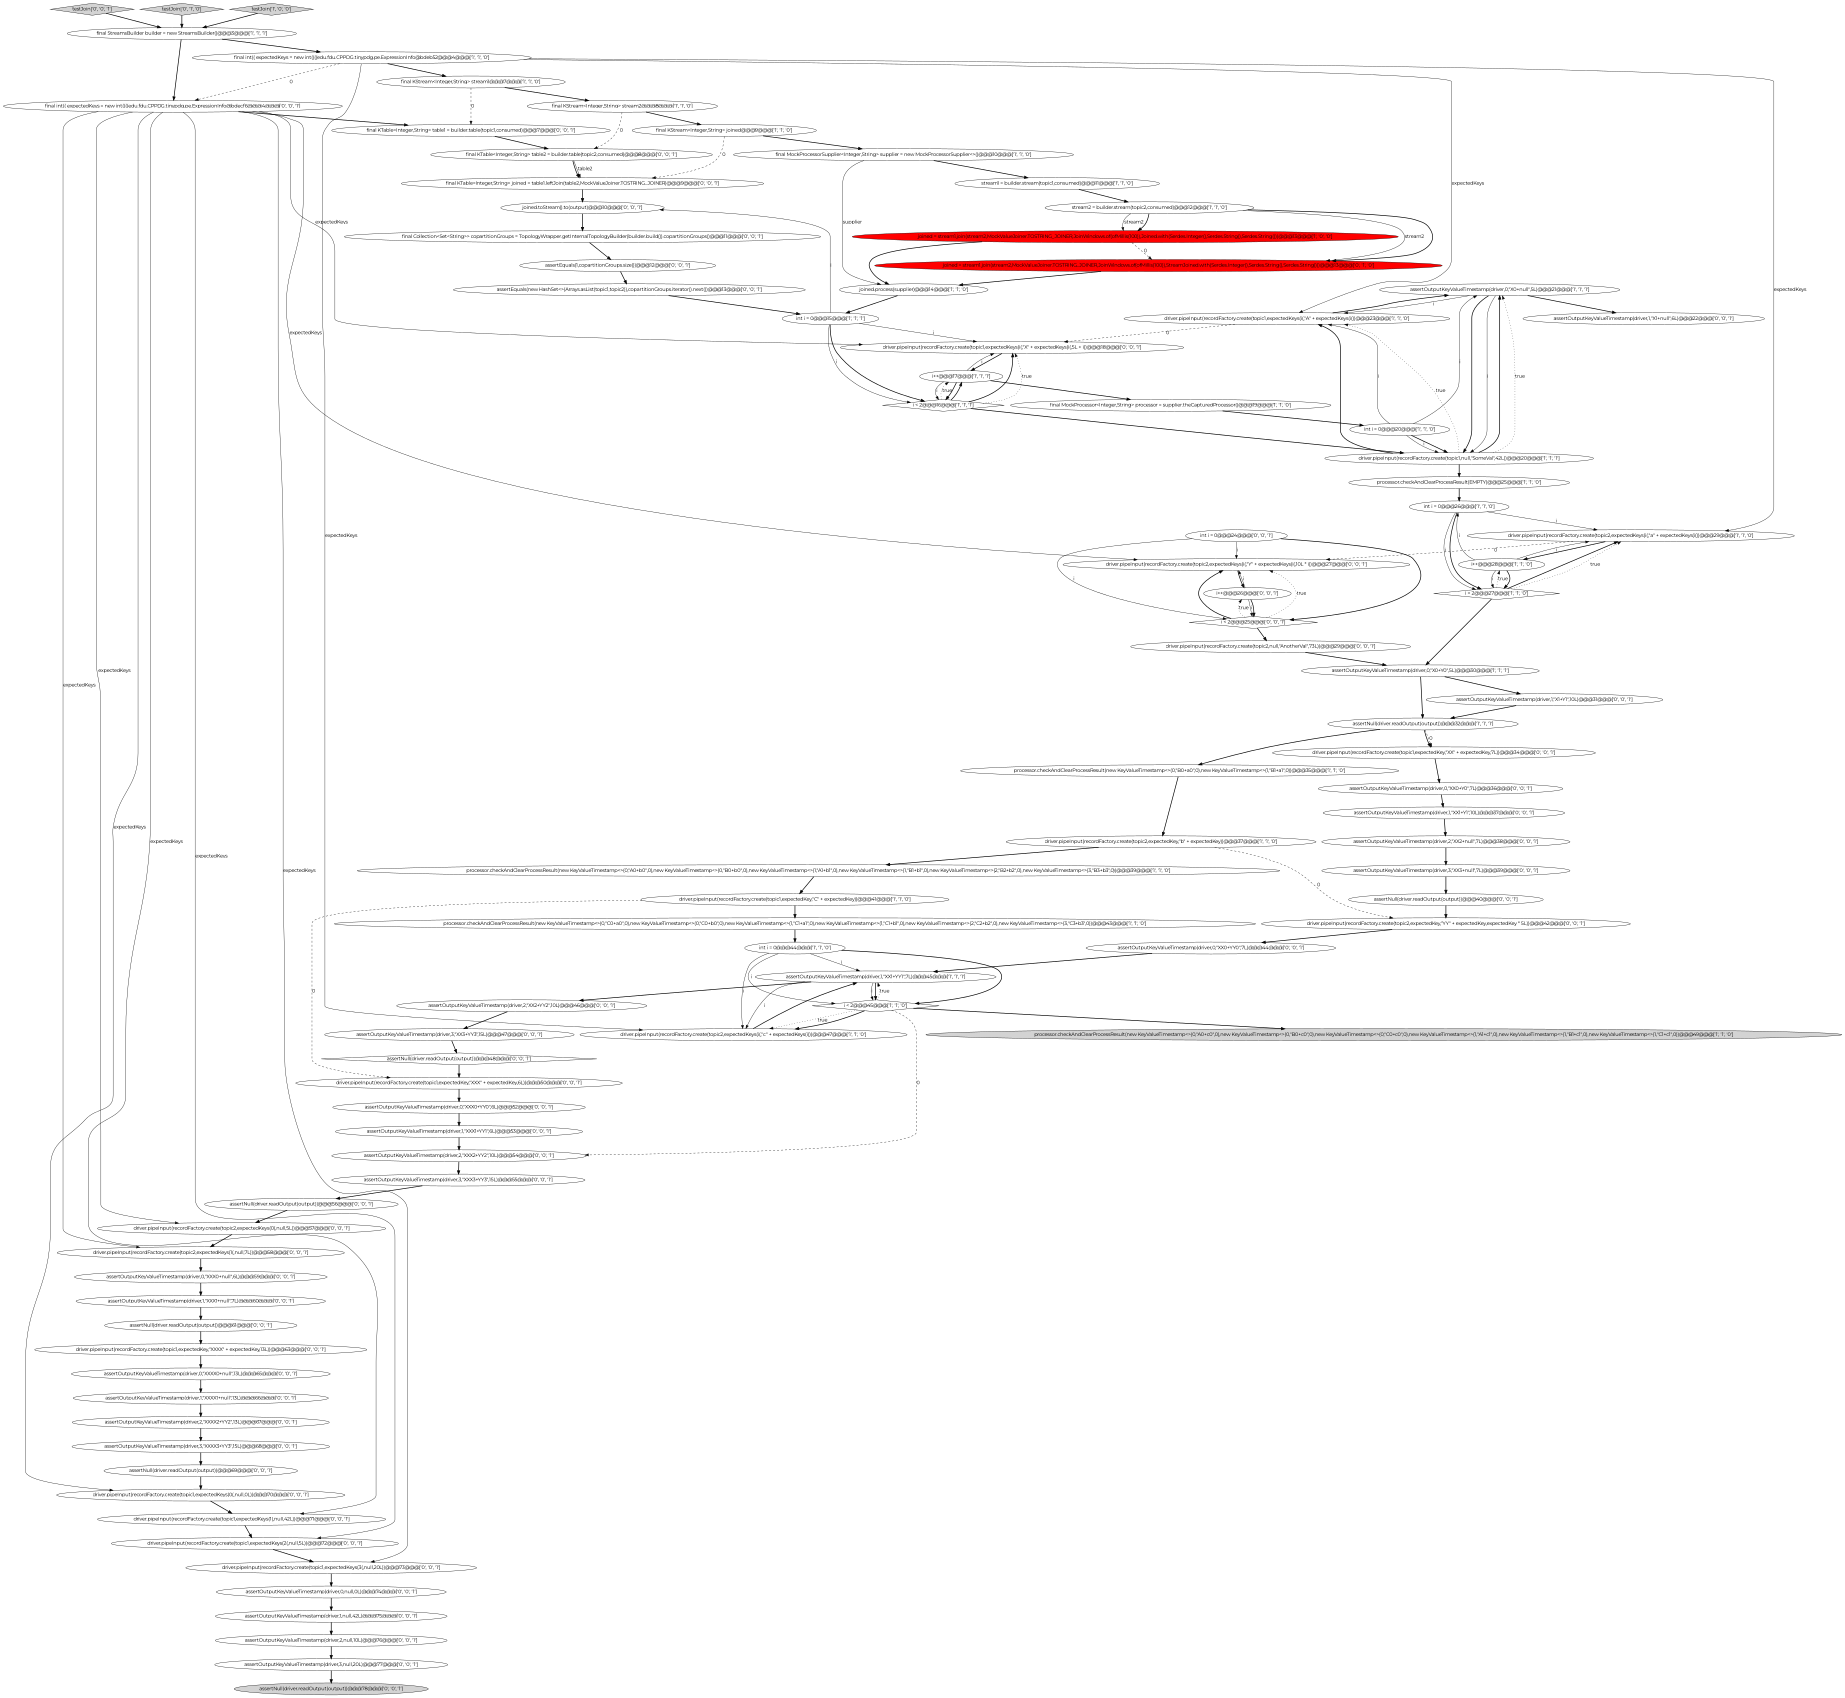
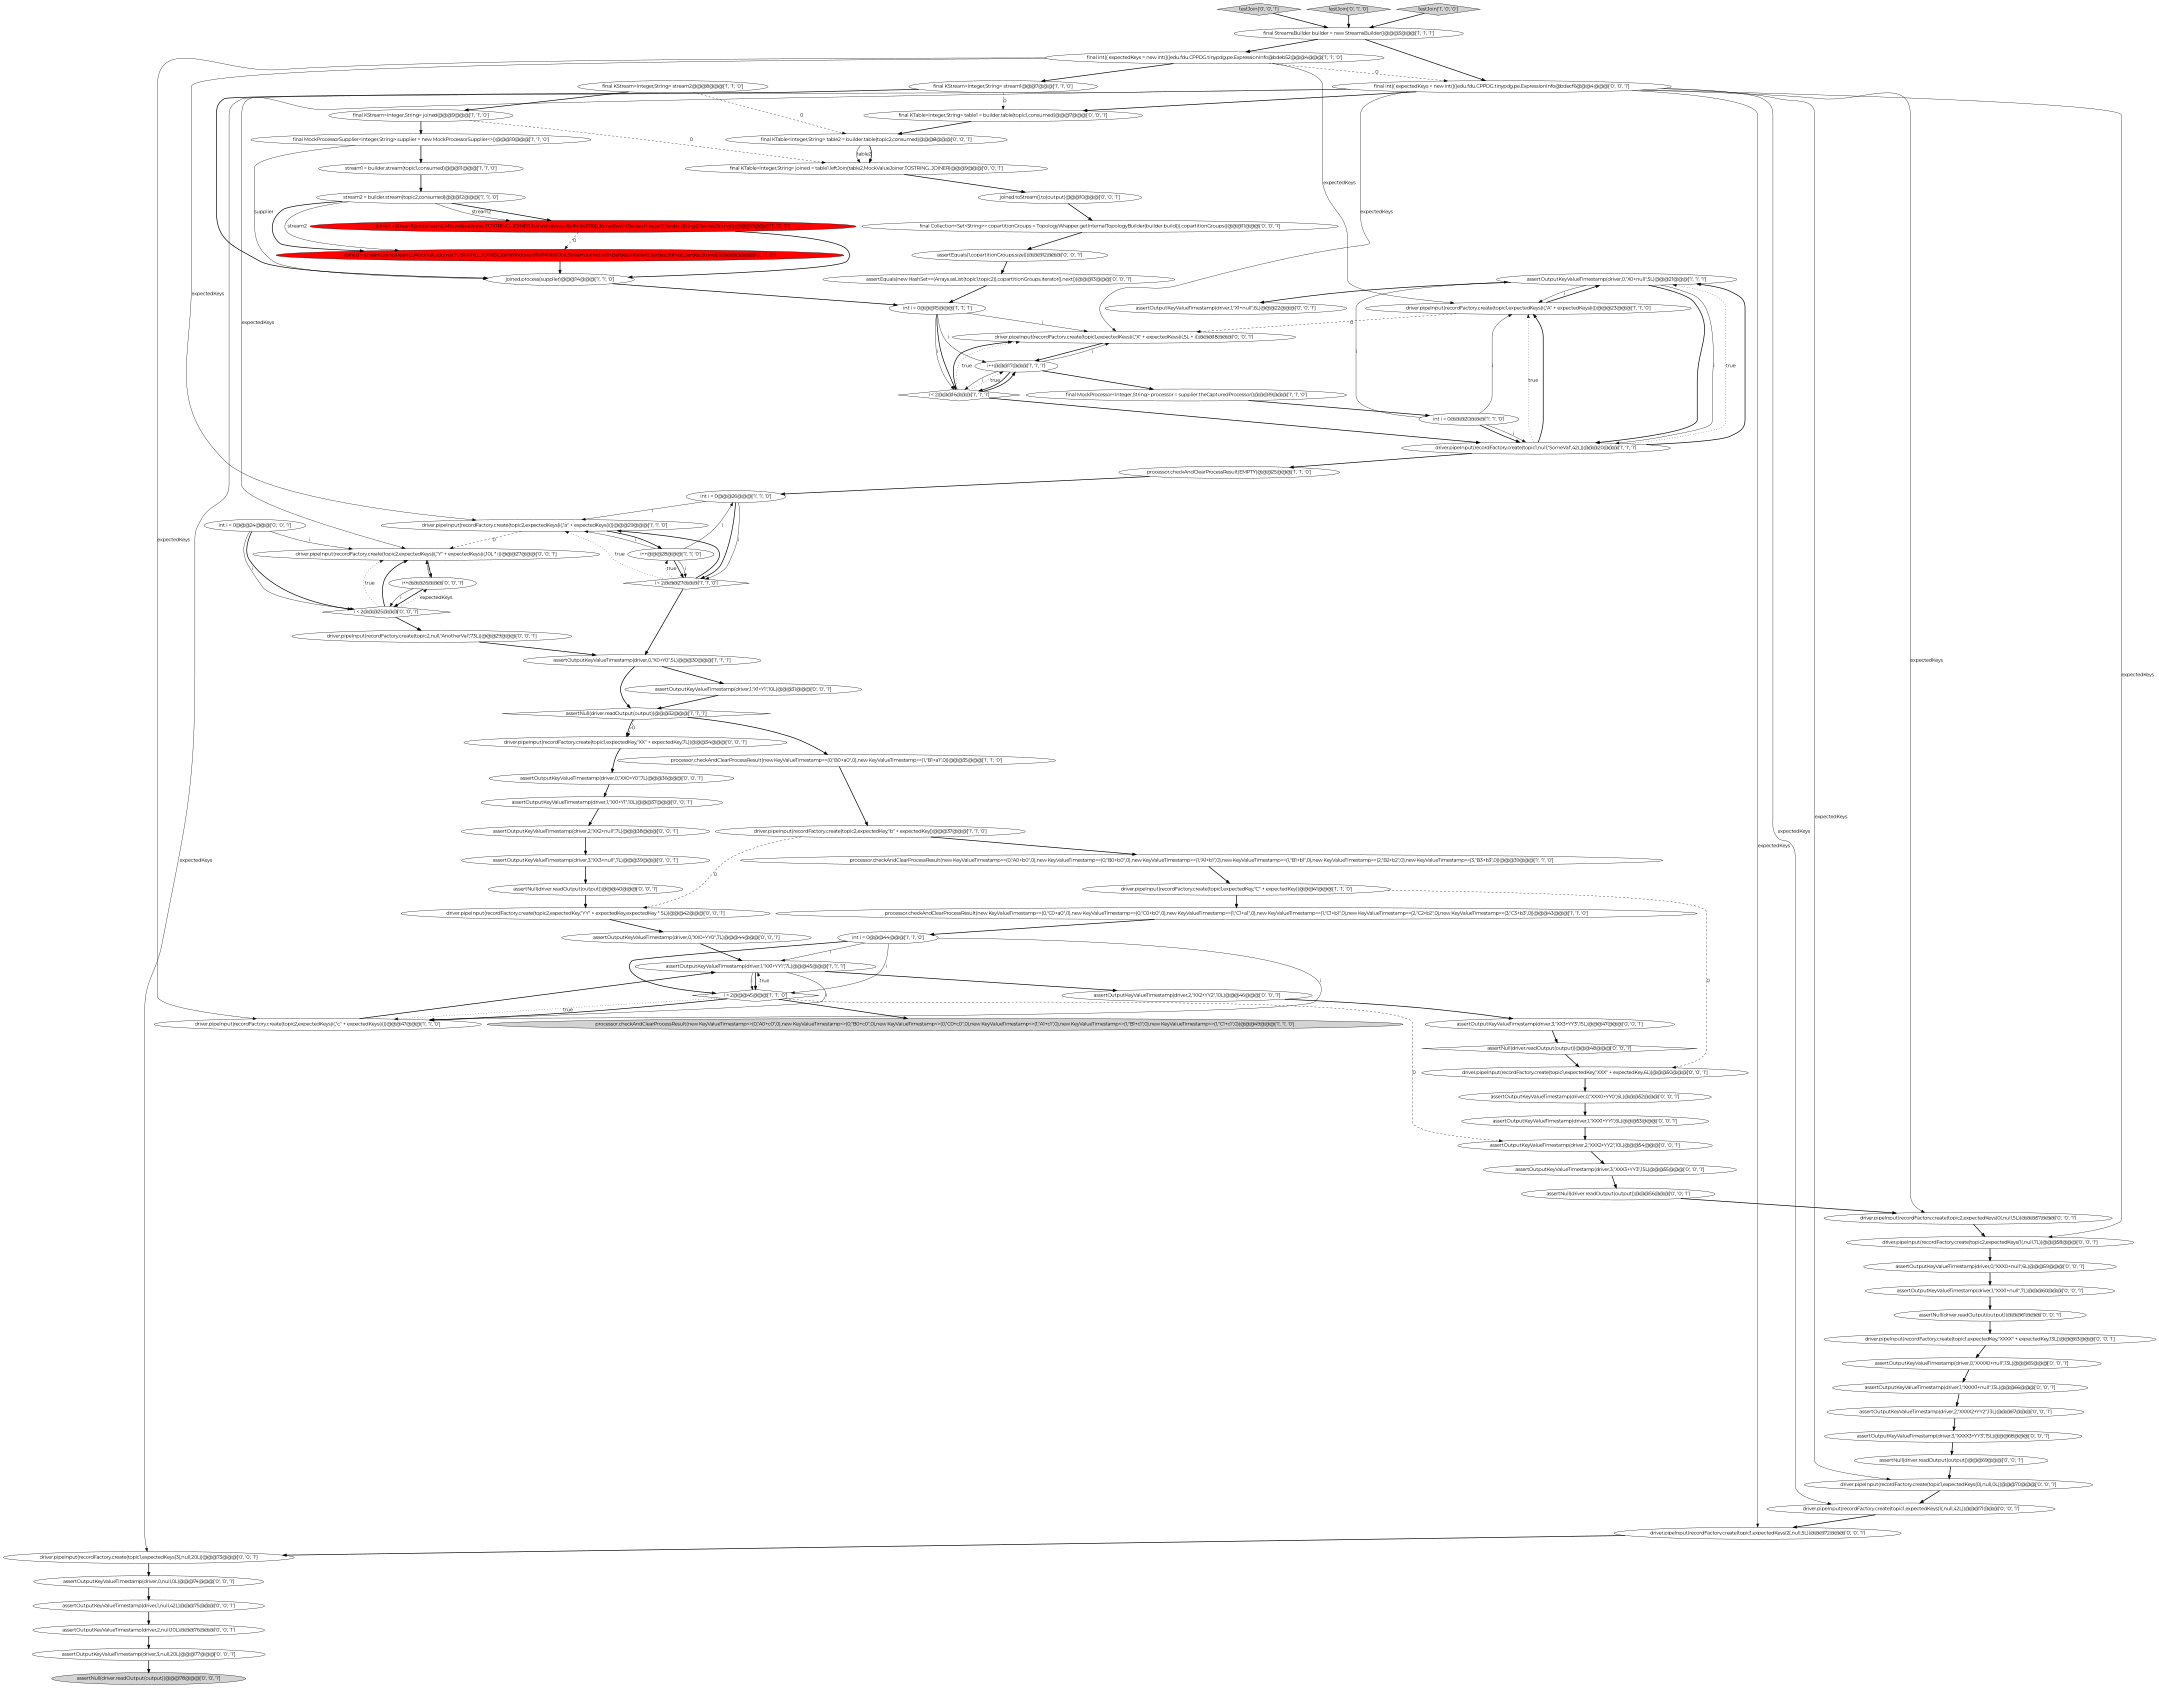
edge "final KStream<Integer,String> stream1@@@7@@@['1', '1', '0']" -> "final KStream<Integer,String> stream2@@@8@@@['1', '1', '0']": now "final KStream<Integer,String> stream1@@@7@@@['1', '1', '0']" -> "joined.process(supplier)@@@14@@@['1', '1', '0']"
edge "int i = 0@@@15@@@['1', '1', '1']" -> "joined.toStream().to(output)@@@10@@@['0', '0', '1']": now "int i = 0@@@15@@@['1', '1', '1']" -> "i++@@@17@@@['1', '1', '1']"
edge "i < 2@@@25@@@['0', '0', '1']" -> "i++@@@26@@@['0', '0', '1']": label "true" -> "expectedKeys"
node "assertNull(driver.readOutput(output))@@@32@@@['1', '1', '1']": shape ellipse -> diamond
